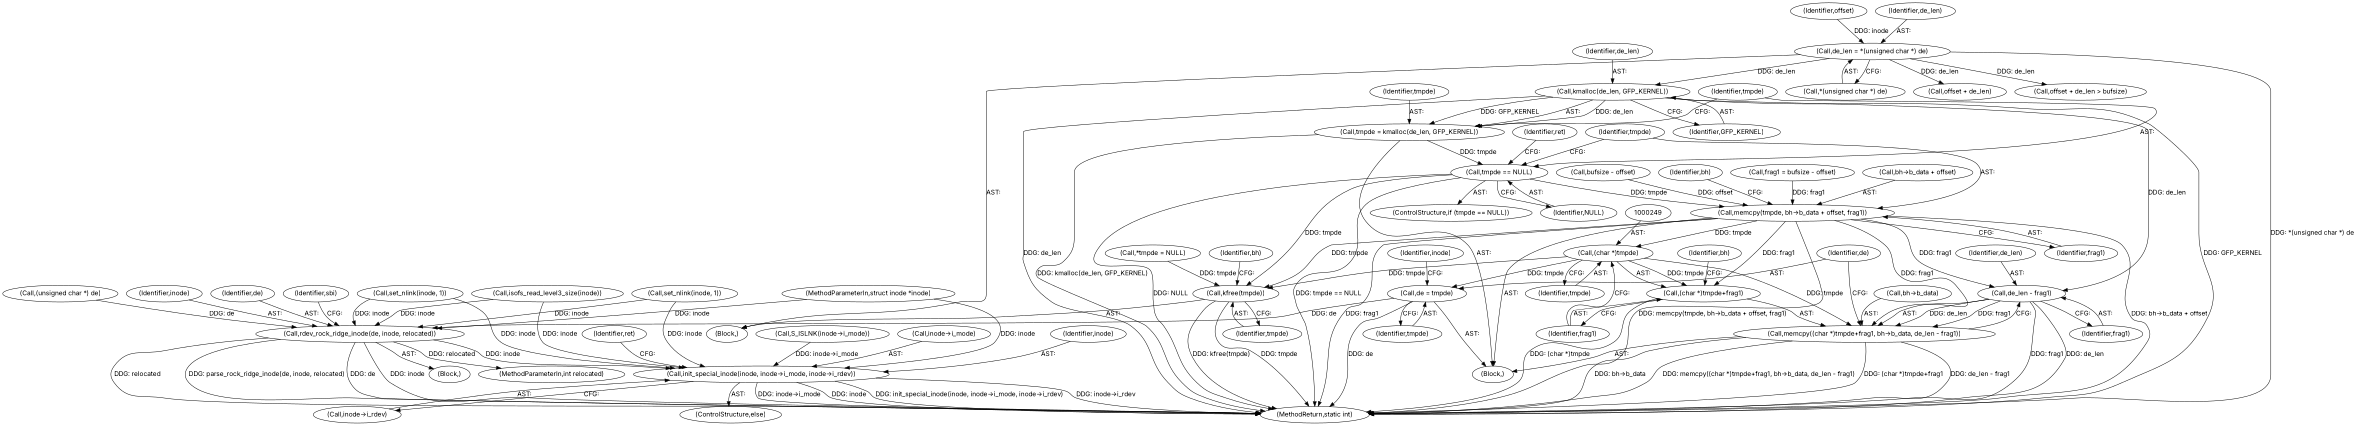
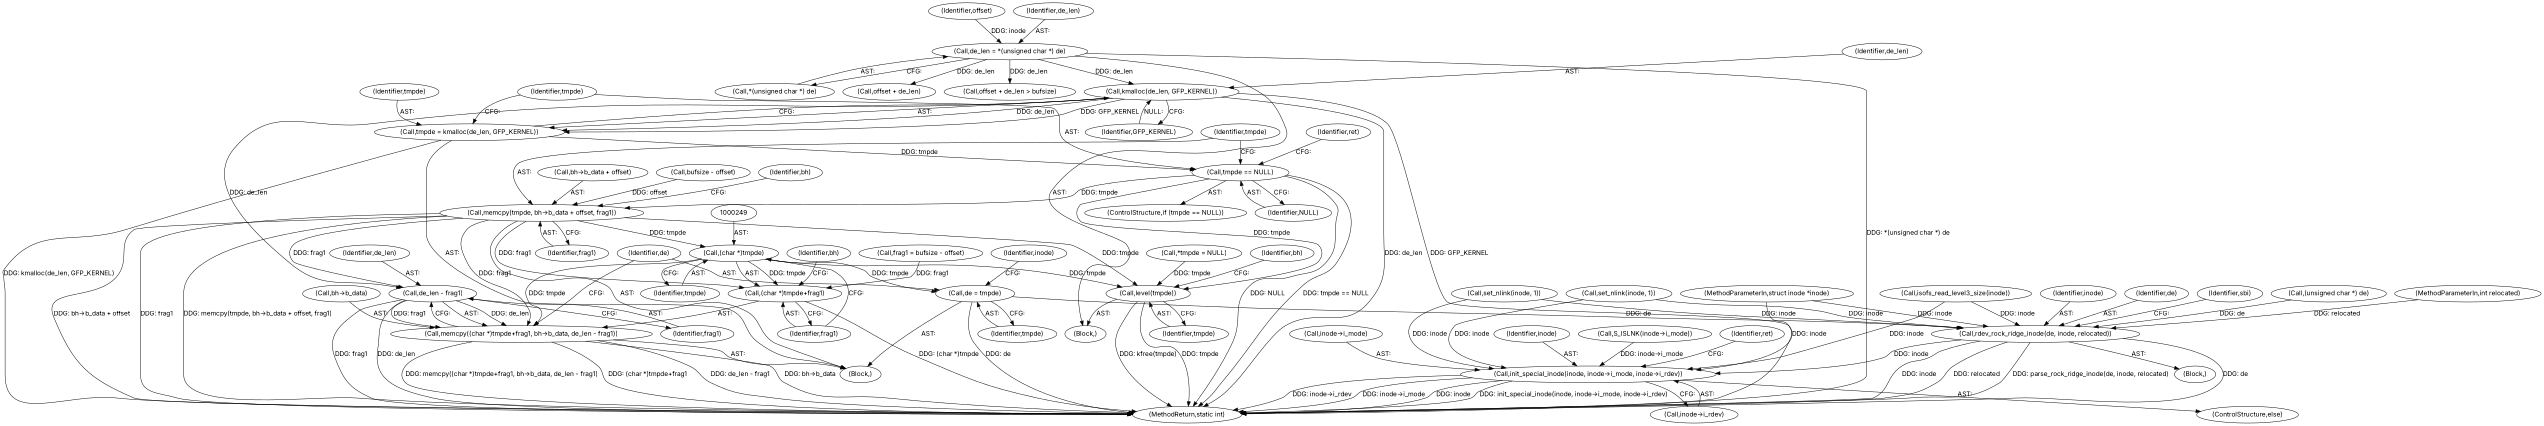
edge "(Call,tmpde = kmalloc(de_len, GFP_KERNEL))" -> "(Call,kmalloc(de_len, GFP_KERNEL))": added, label "CFG:"
edge "(Identifier,GFP_KERNEL)" -> "(Call,kmalloc(de_len, GFP_KERNEL))": label "AST: " -> "NULL: "
edge "(Call,frag1 = bufsize - offset)" -> "(Call,memcpy(tmpde, bh->b_data + offset, frag1))": now "(Call,frag1 = bufsize - offset)" -> "(Call,(char *)tmpde+frag1)"
node "(Call,kfree(tmpde))": label "(Call,kfree(tmpde))" -> "(Call,level(tmpde))"
edge "(Call,rdev_rock_ridge_inode(de, inode, relocated))" -> "(MethodParameterIn,int relocated)": reversed
